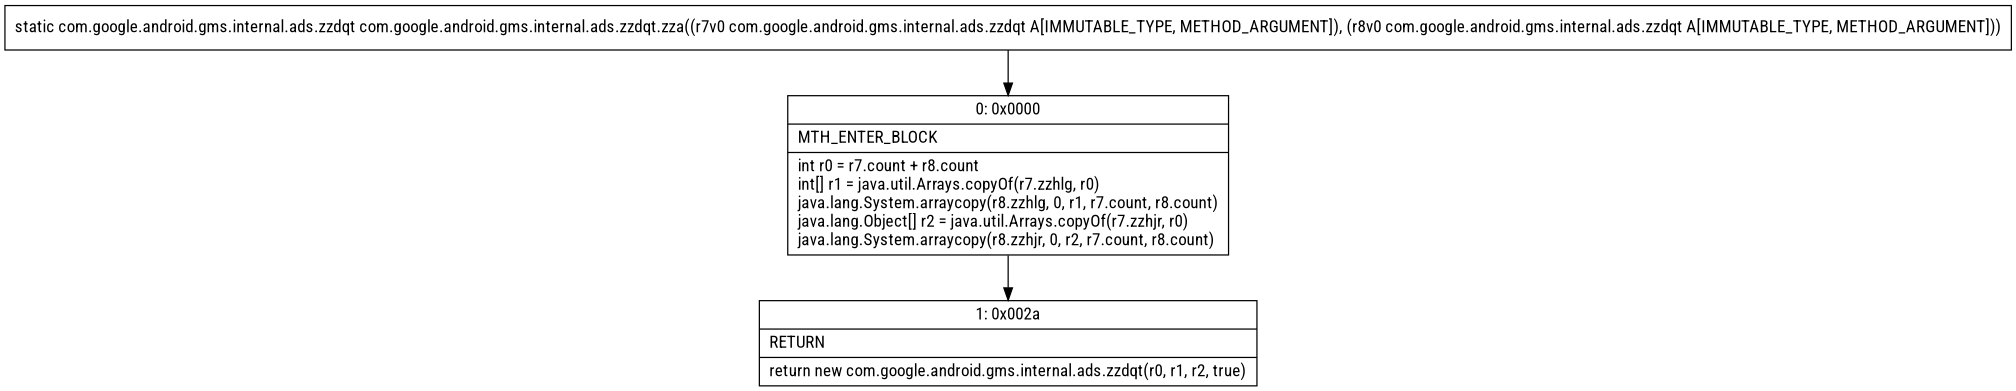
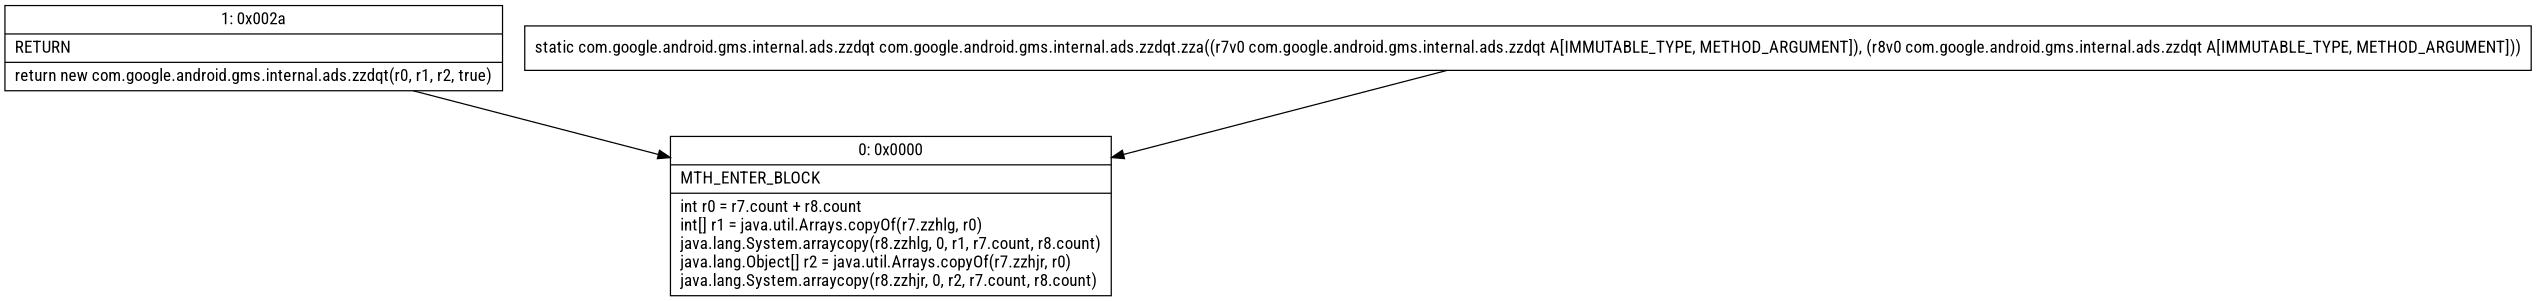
edge "0: 0x0000" -> "1: 0x002a": reversed
